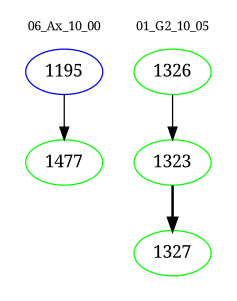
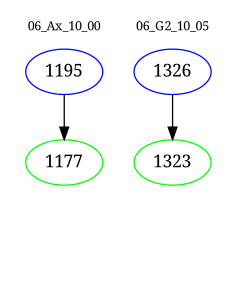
cluster "01_G2_10_05": label "01_G2_10_05" -> "06_G2_10_05"
node "1326": color green -> blue
node "1477": label "1477" -> "1177"
node "1327": removed
